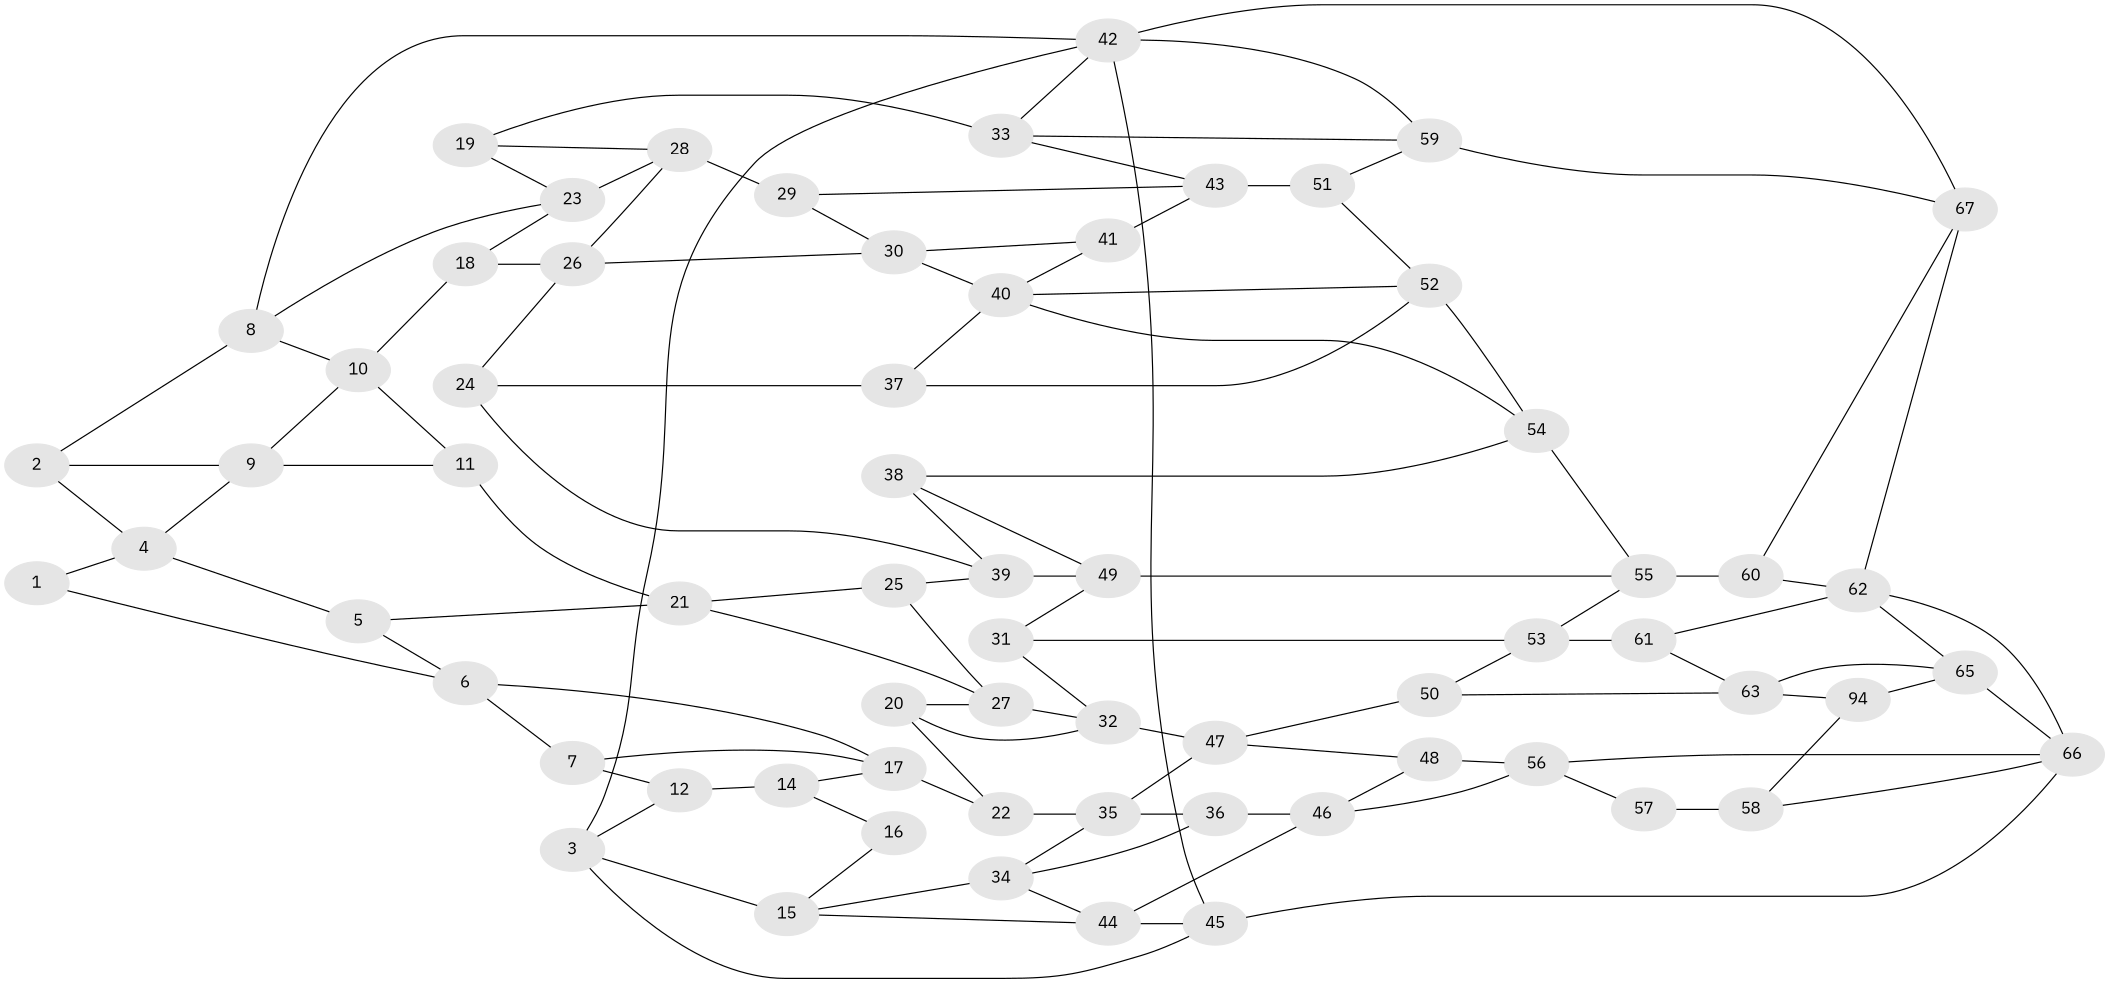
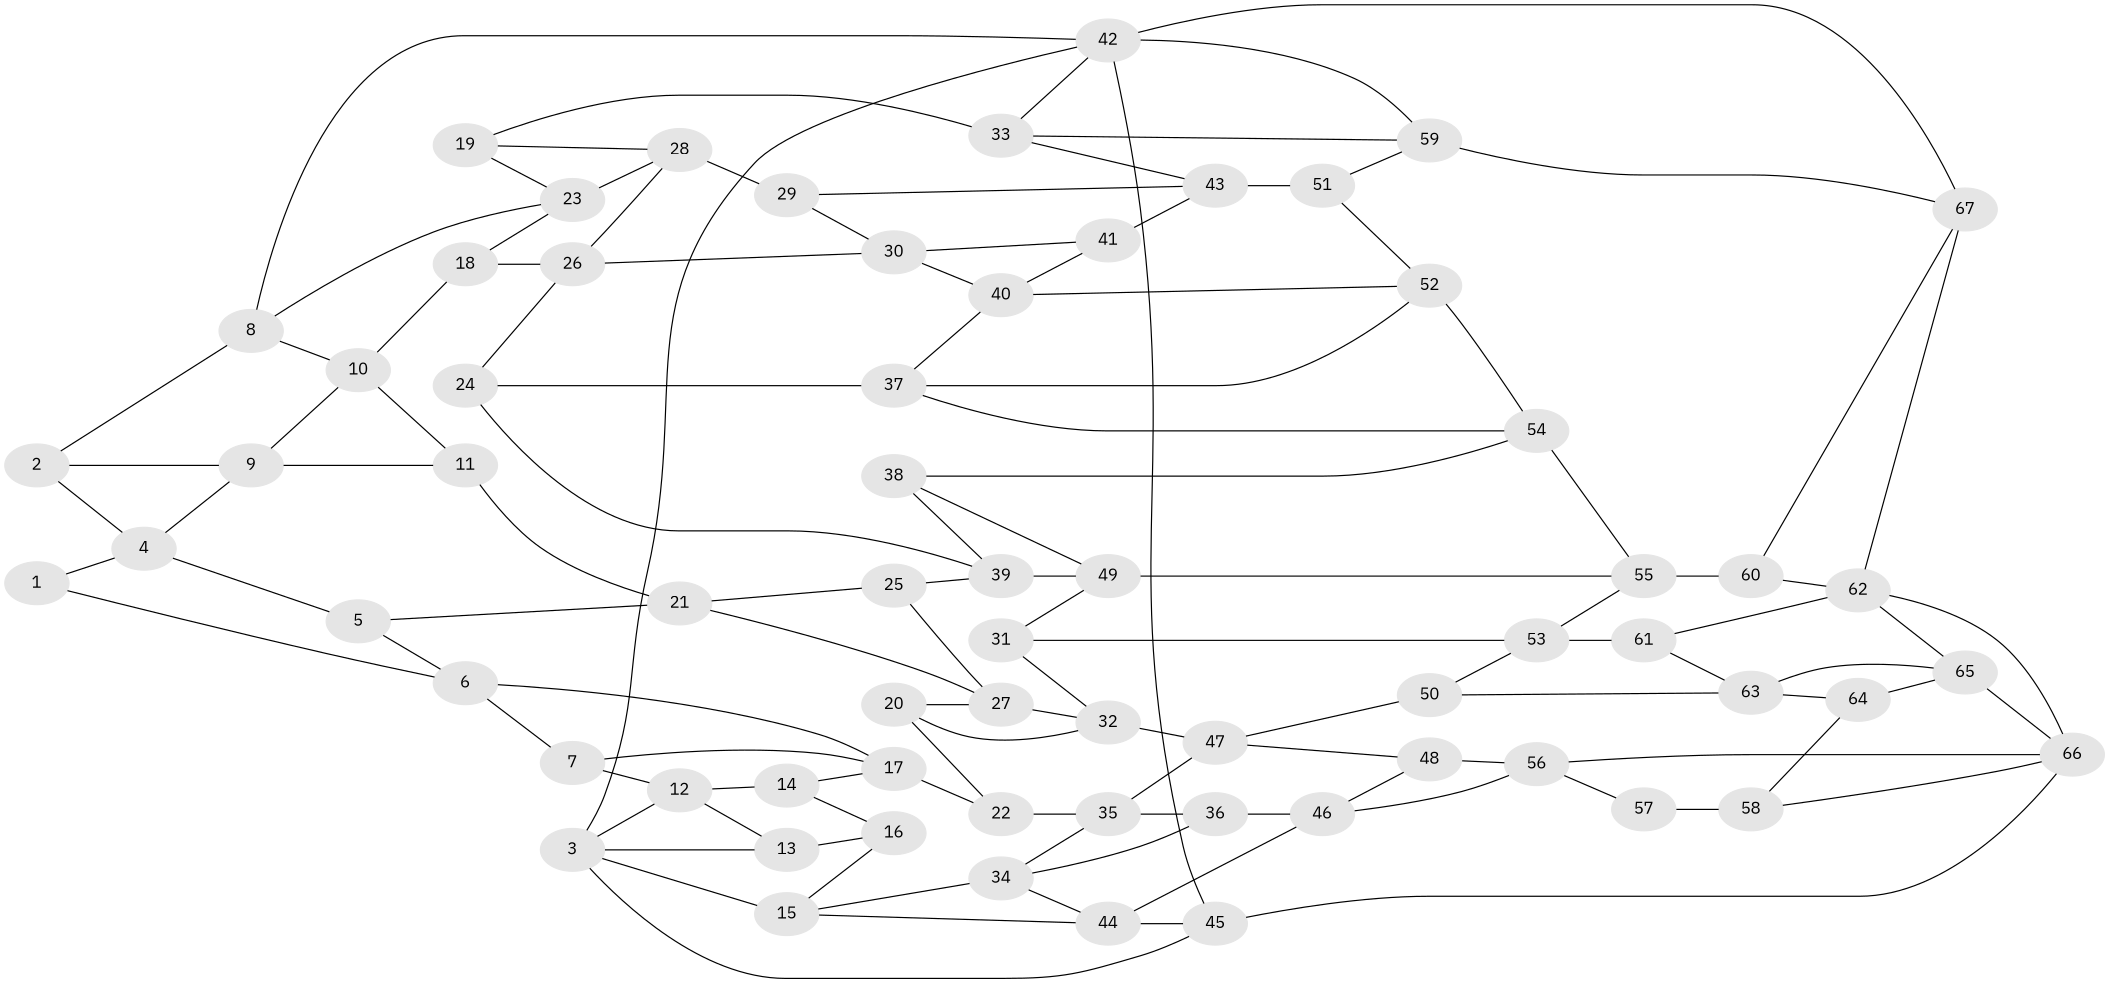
edge "40" -- "54": now "37" -- "54"
node "94": label "94" -> "64"
node "13": added
